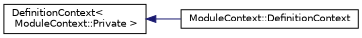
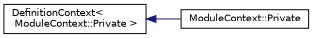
node "ModuleContext::DefinitionContext": label "ModuleContext::DefinitionContext" -> "ModuleContext::Private"
